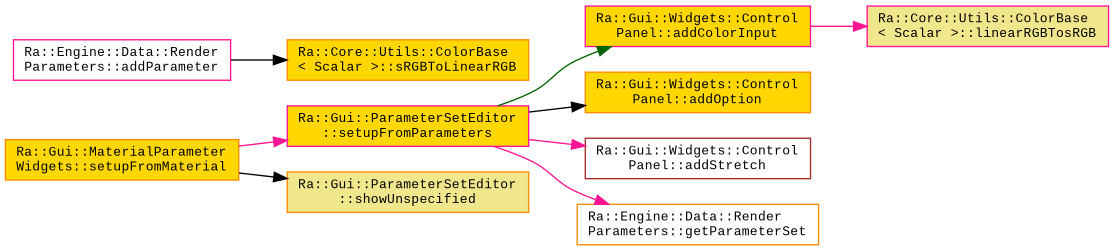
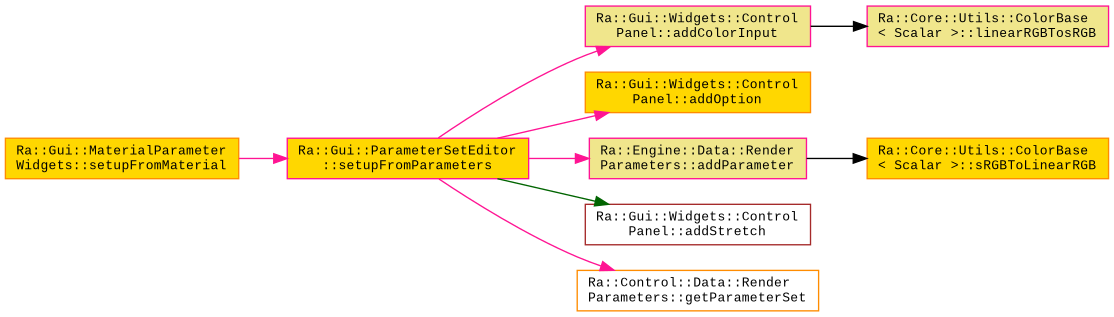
node "Ra::Gui::Widgets::Control Panel::addColorInput": fillcolor gold -> khaki
edge "Ra::Gui::Widgets::Control Panel::addColorInput" -> "Ra::Core::Utils::ColorBase < Scalar >::linearRGBTosRGB": color deeppink -> black
node "Ra::Engine::Data::Render Parameters::addParameter": fillcolor white -> khaki
edge "Ra::Gui::ParameterSetEditor ::setupFromParameters" -> "Ra::Gui::Widgets::Control Panel::addColorInput": color darkgreen -> deeppink
edge "Ra::Gui::ParameterSetEditor ::setupFromParameters" -> "Ra::Gui::Widgets::Control Panel::addOption": color black -> deeppink
edge "Ra::Gui::ParameterSetEditor ::setupFromParameters" -> "Ra::Gui::Widgets::Control Panel::addStretch": color deeppink -> darkgreen
edge "Ra::Gui::ParameterSetEditor ::setupFromParameters" -> "Ra::Engine::Data::Render Parameters::addParameter": added
node "Ra::Gui::ParameterSetEditor ::showUnspecified": removed
node "Ra::Engine::Data::Render Parameters::getParameterSet": label "Ra::Engine::Data::Render Parameters::getParameterSet" -> "Ra::Control::Data::Render Parameters::getParameterSet"
